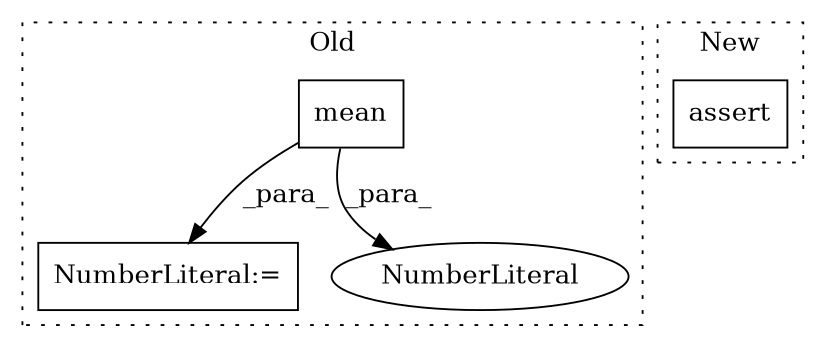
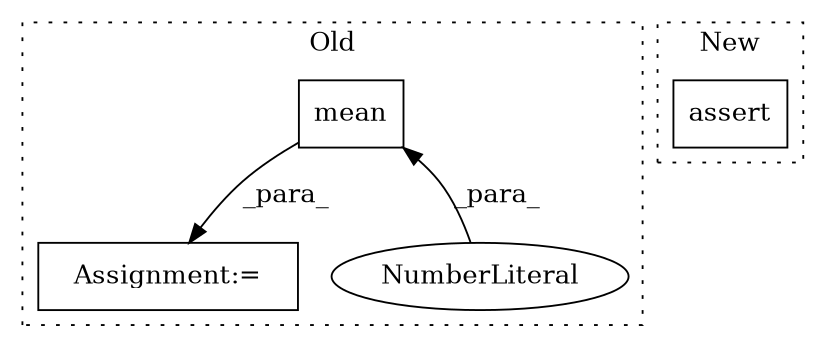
edge "mean" -> "NumberLiteral": reversed
node "NumberLiteral:=": label "NumberLiteral:=" -> "Assignment:="
